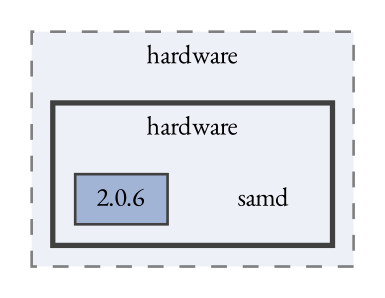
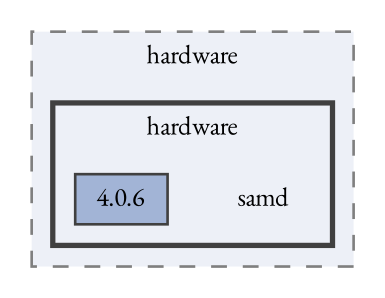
node "2.0.6": label "2.0.6" -> "4.0.6"
